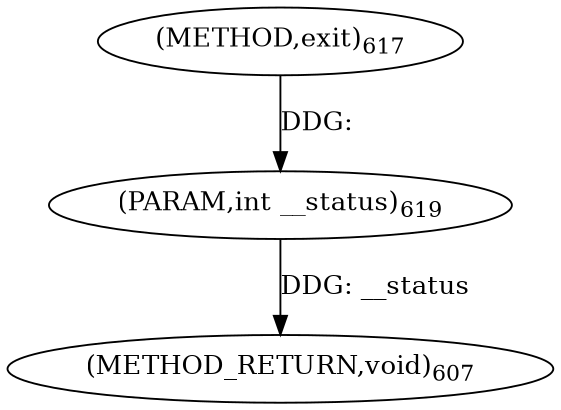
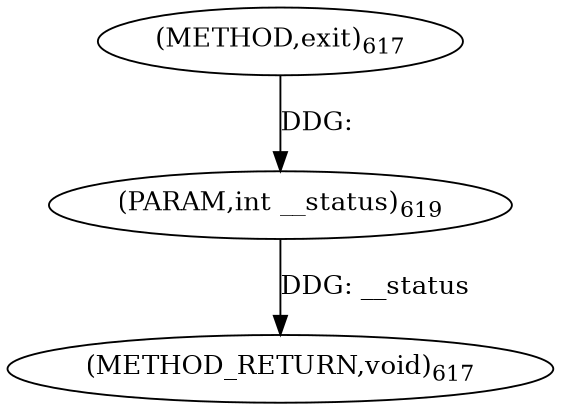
node "(METHOD_RETURN,void)": text "607" -> "617"
